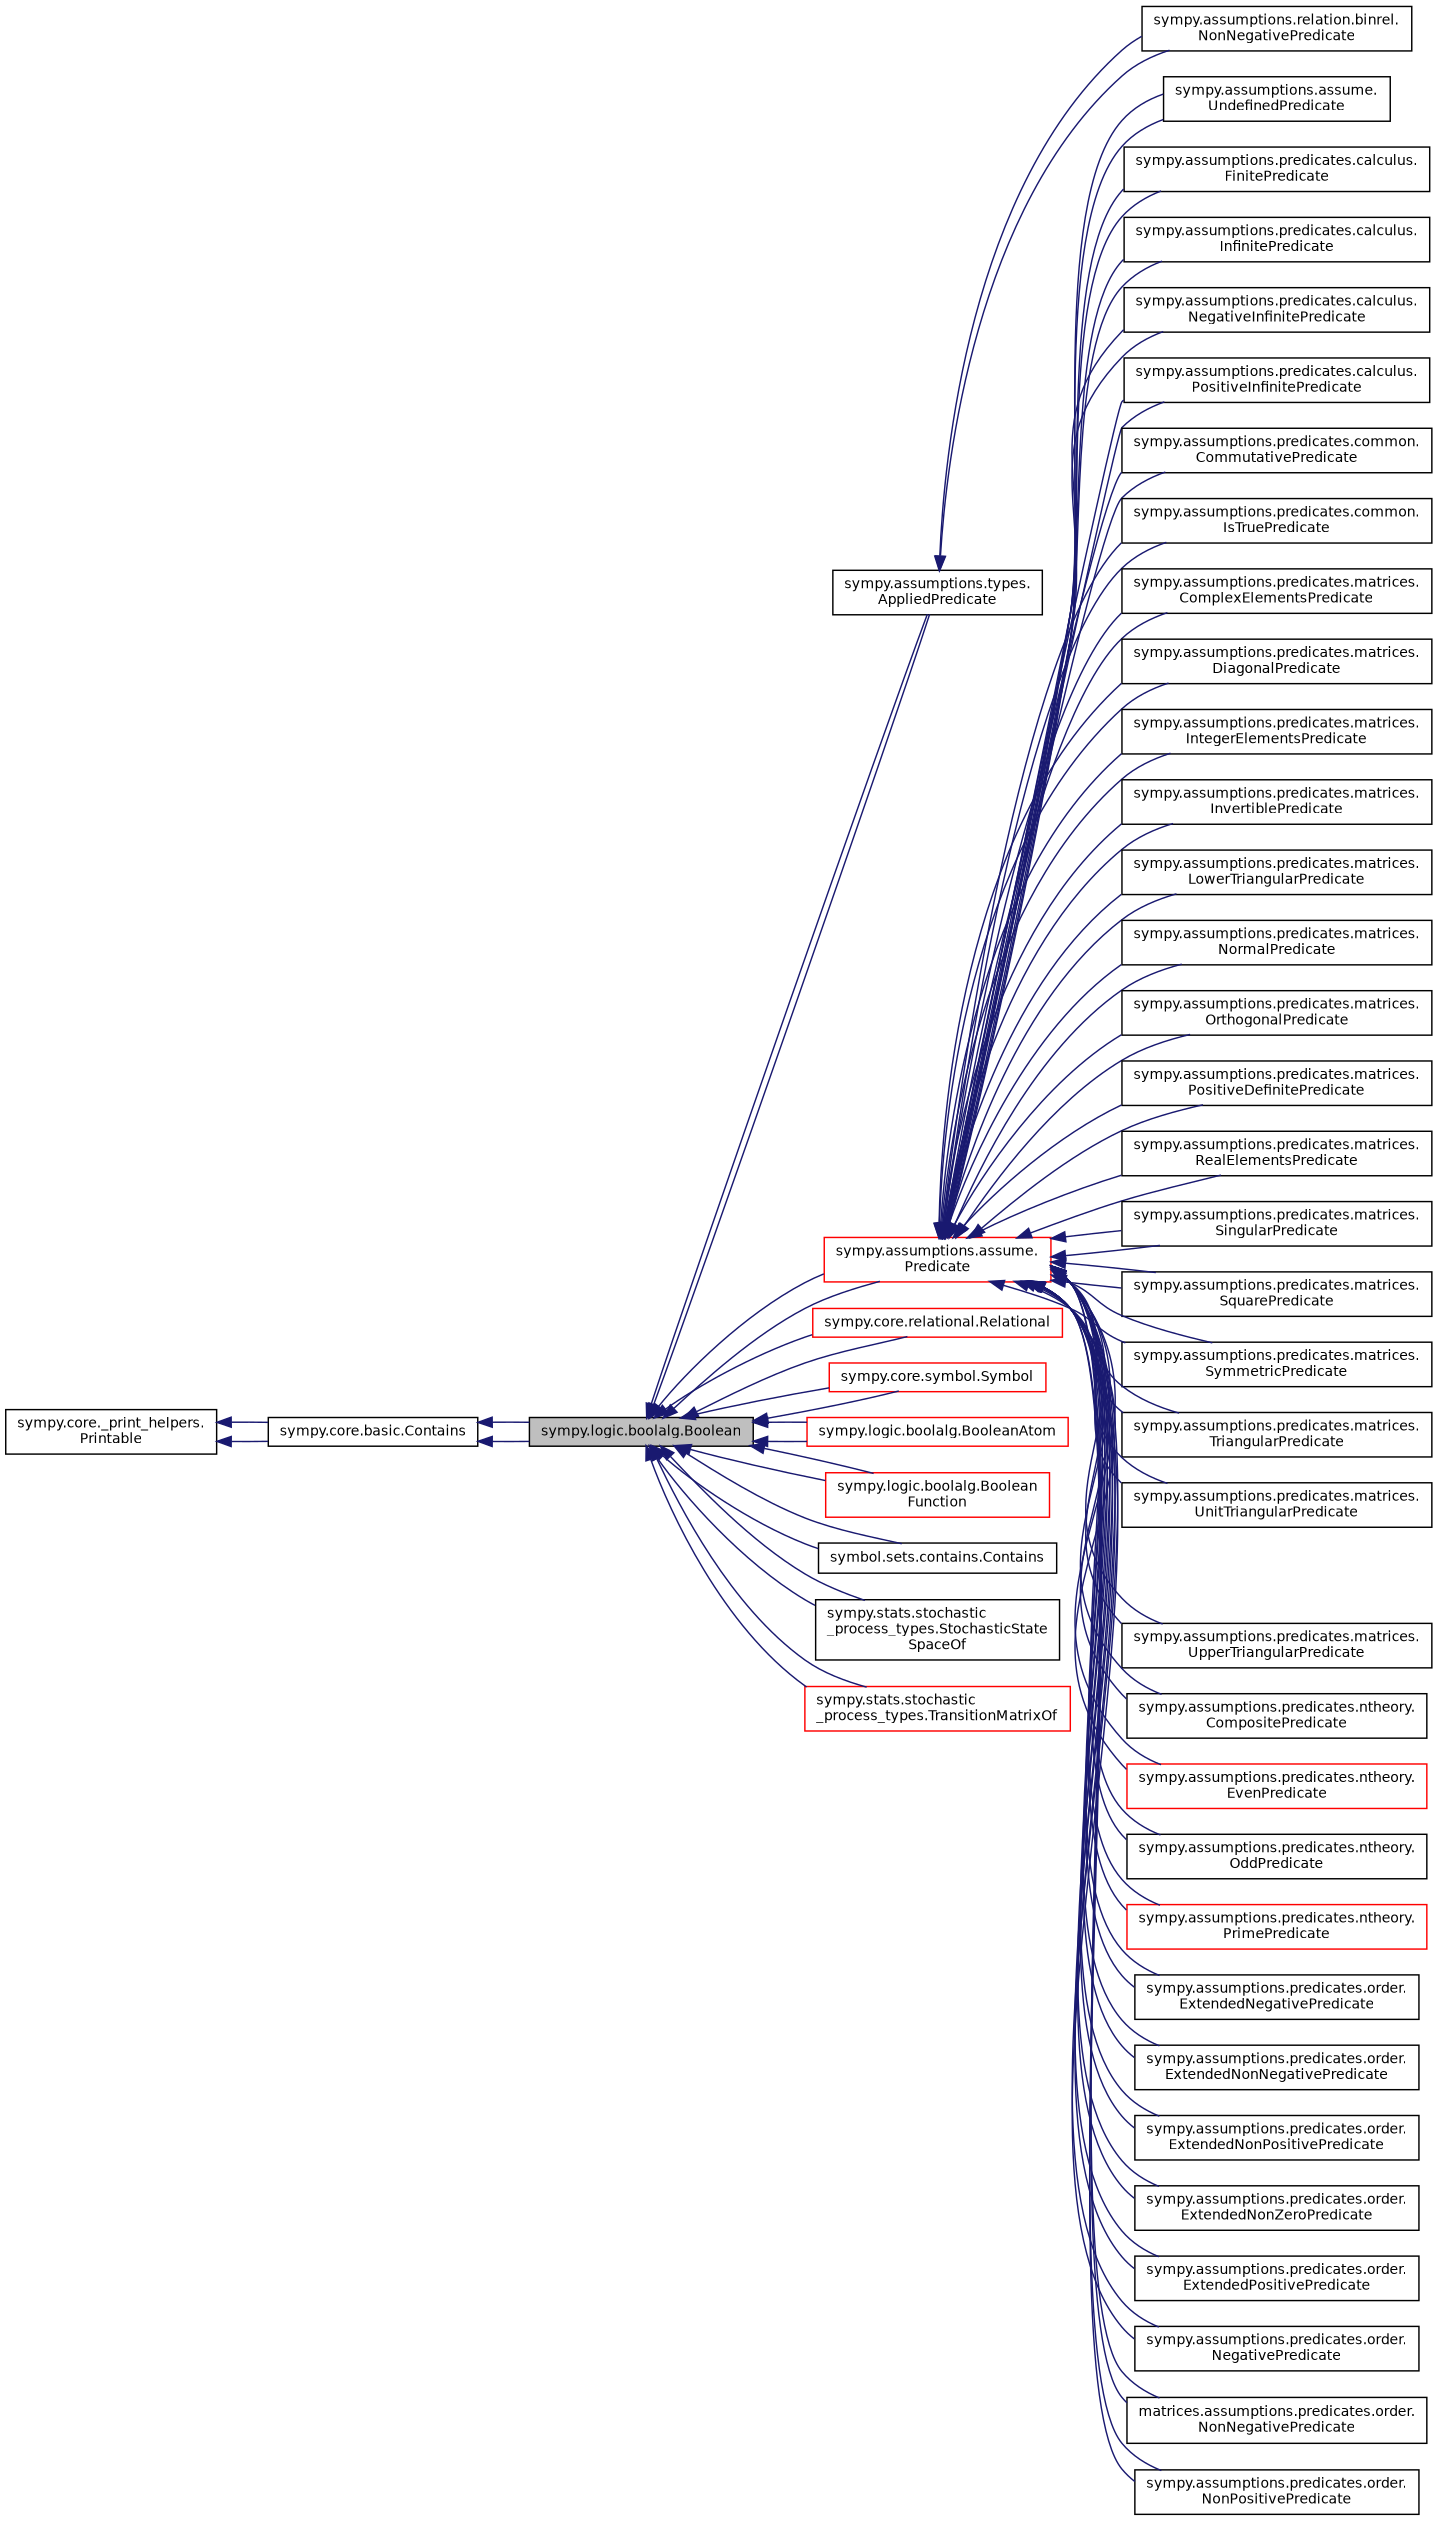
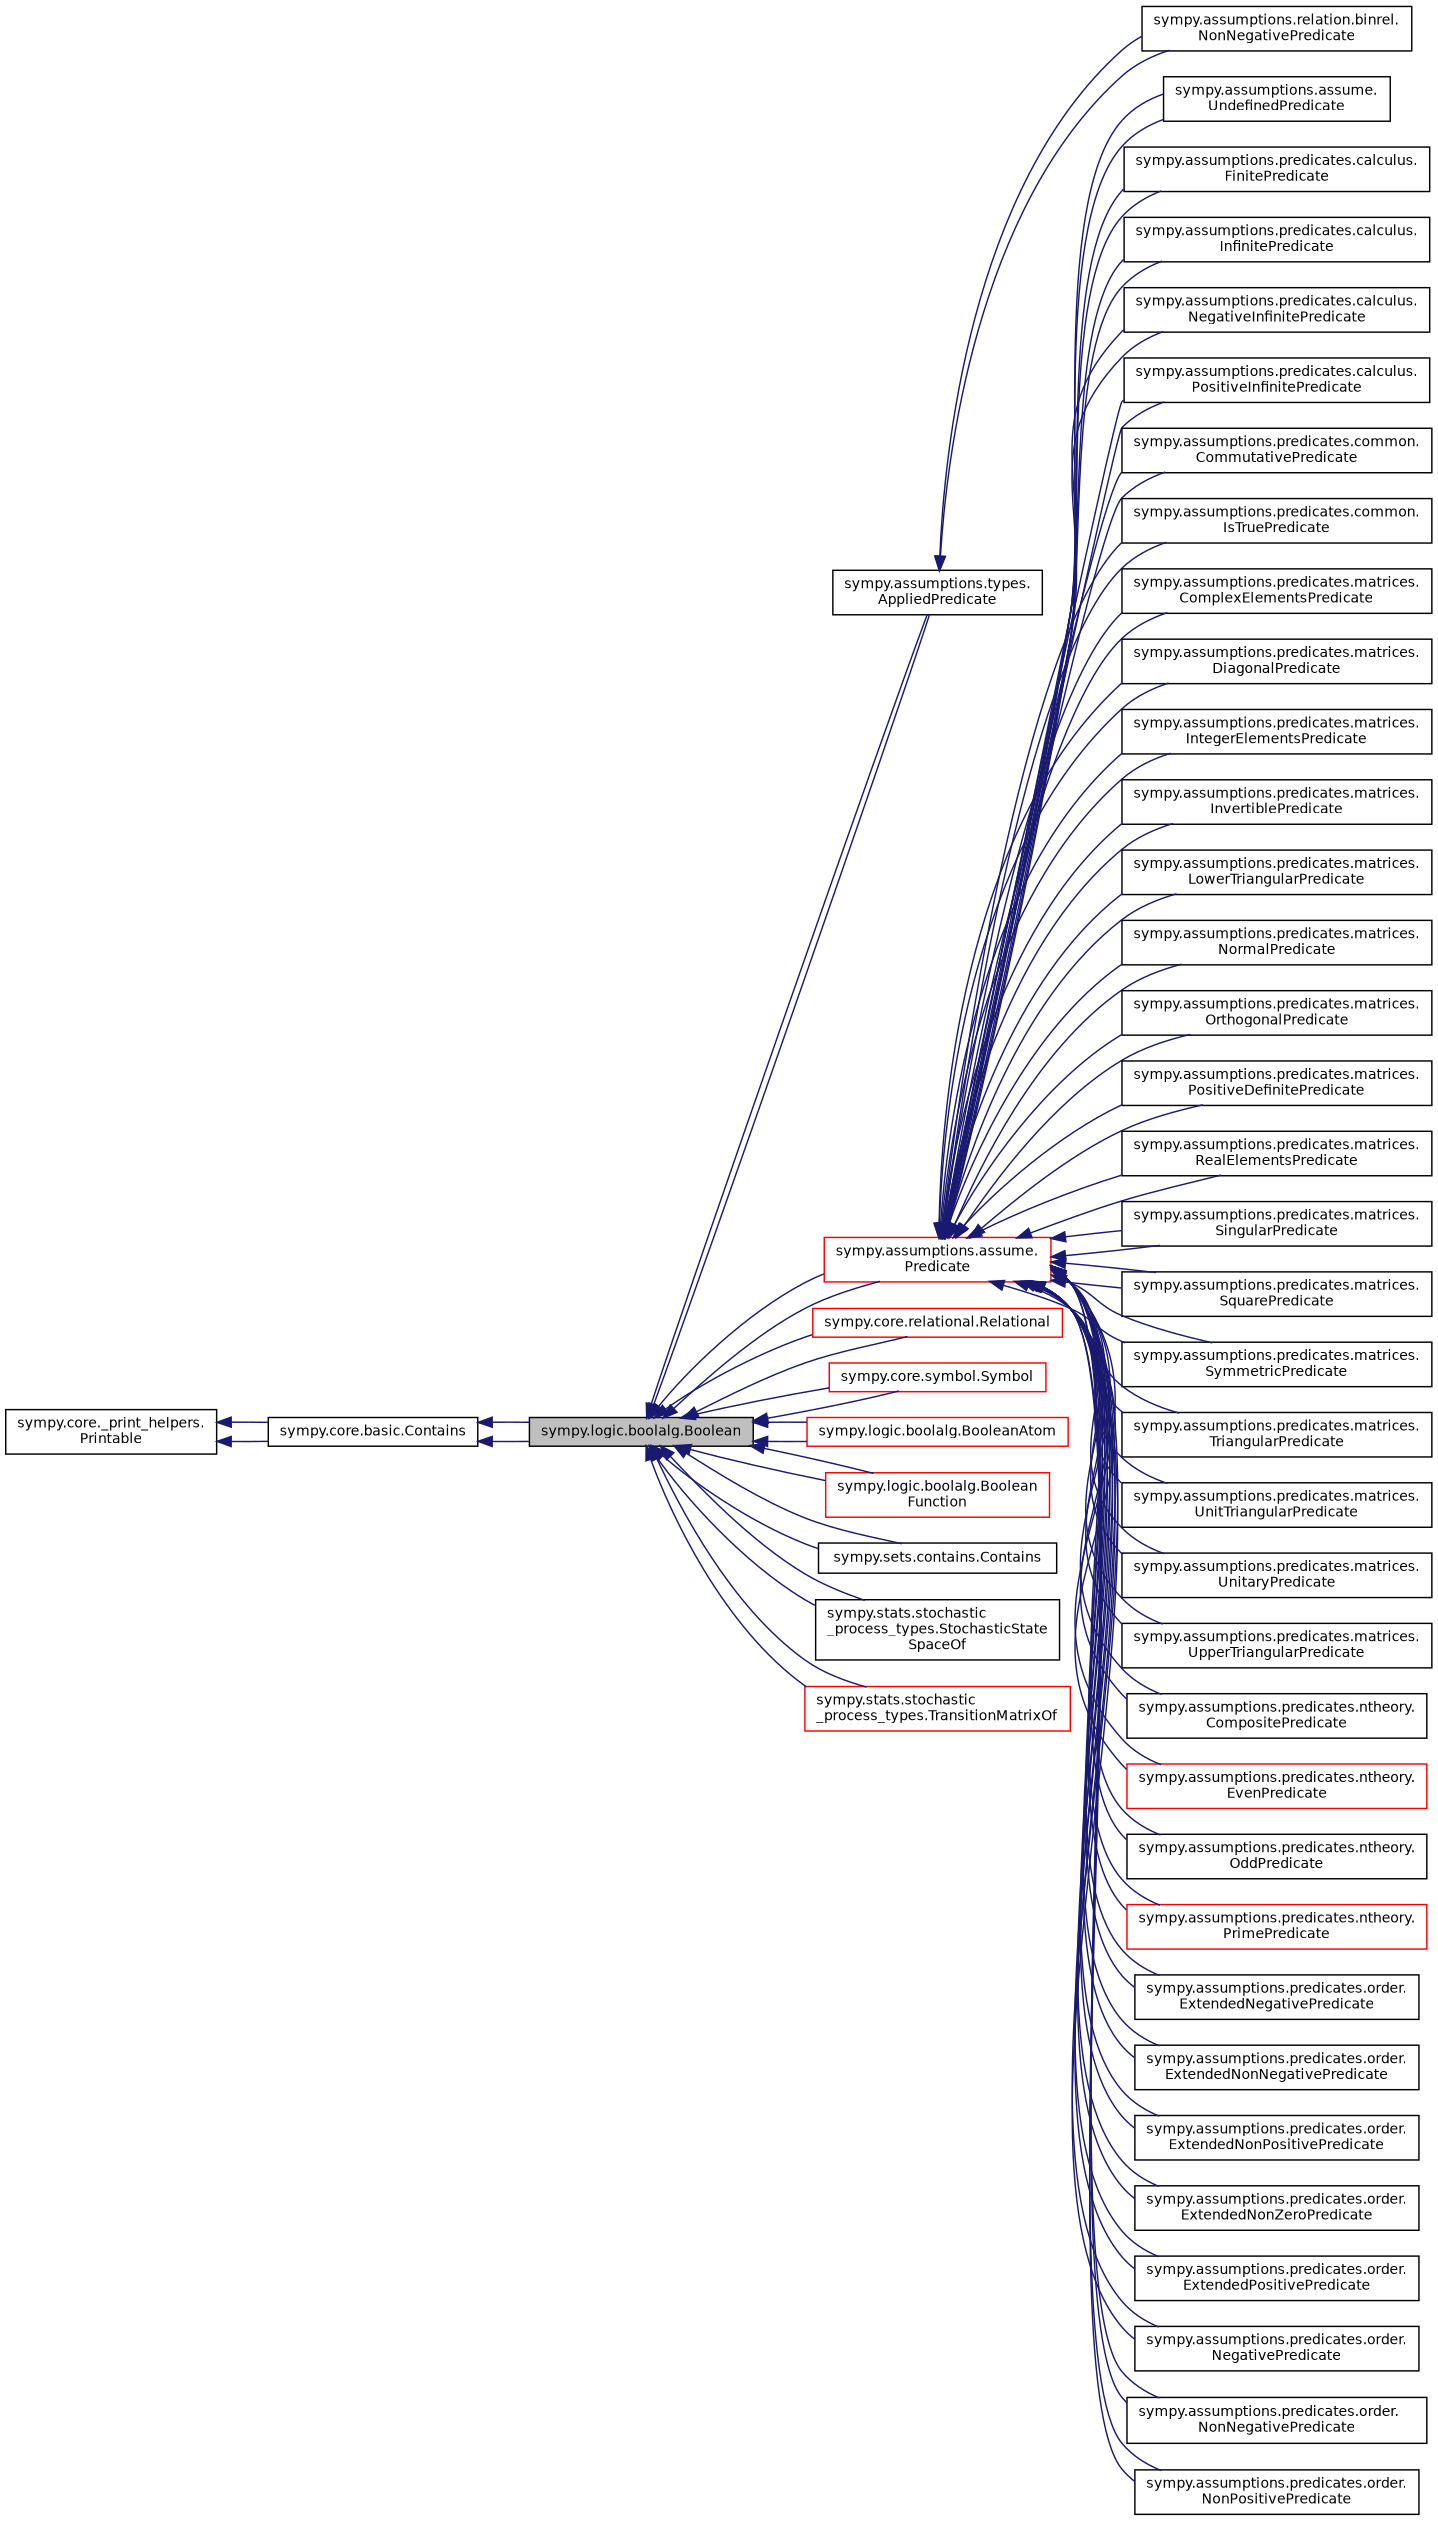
node "symbol.sets.contains.Contains": label "symbol.sets.contains.Contains" -> "sympy.sets.contains.Contains"
node "sympy.assumptions.predicates.matrices. UnitaryPredicate": added
node "matrices.assumptions.predicates.order. NonNegativePredicate": label "matrices.assumptions.predicates.order. NonNegativePredicate" -> "sympy.assumptions.predicates.order. NonNegativePredicate"
